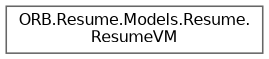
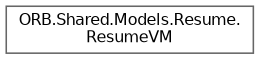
node "ORB.Resume.Models.Resume. ResumeVM": label "ORB.Resume.Models.Resume. ResumeVM" -> "ORB.Shared.Models.Resume. ResumeVM"
